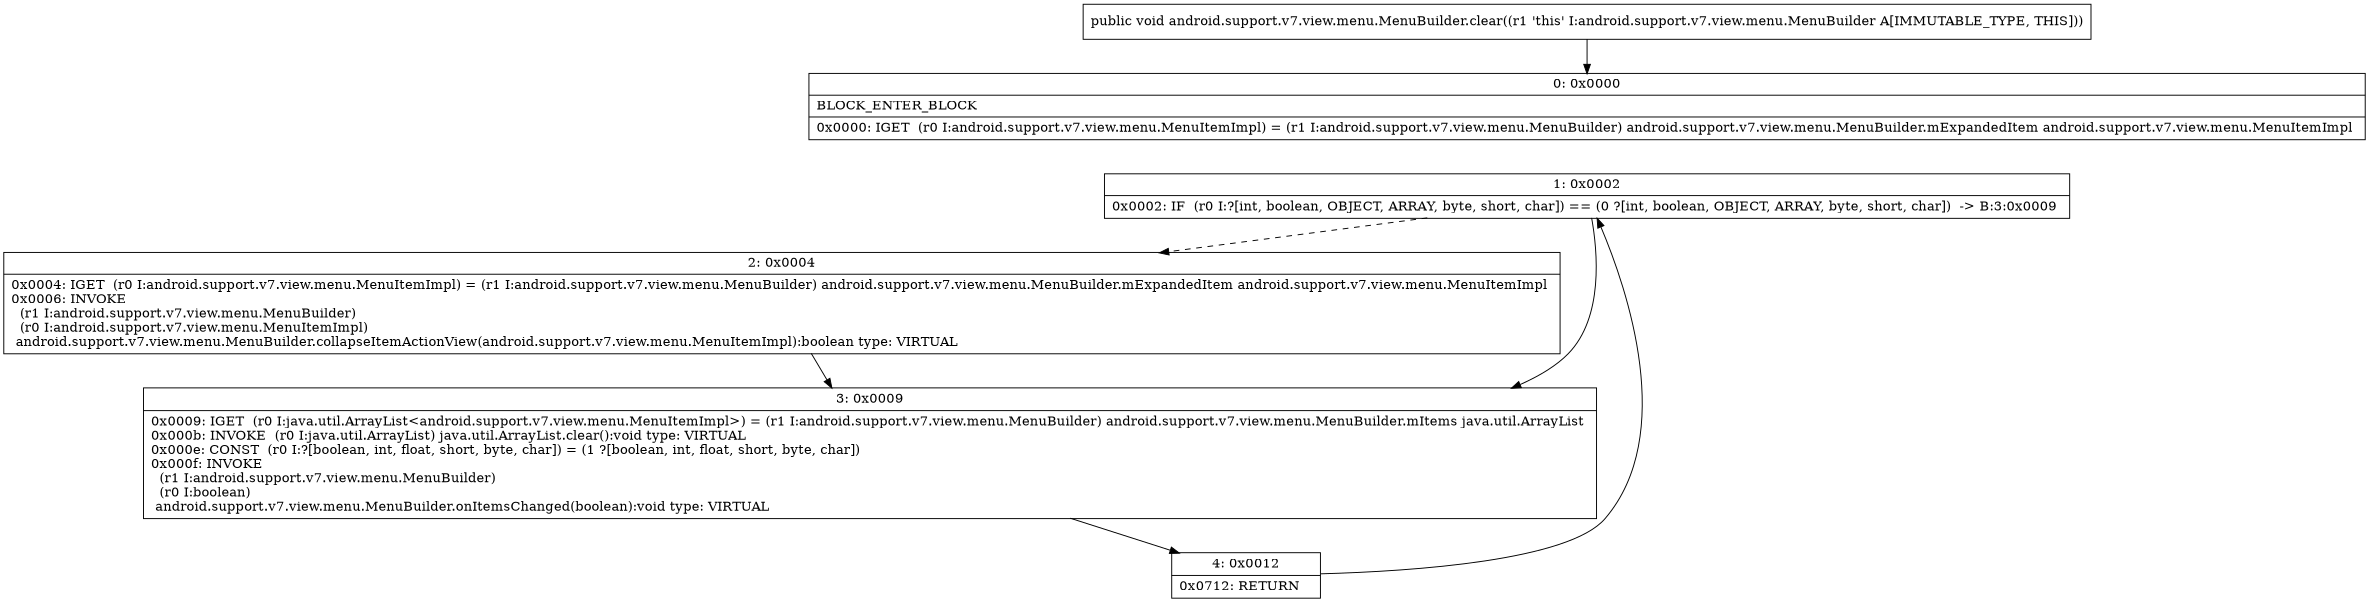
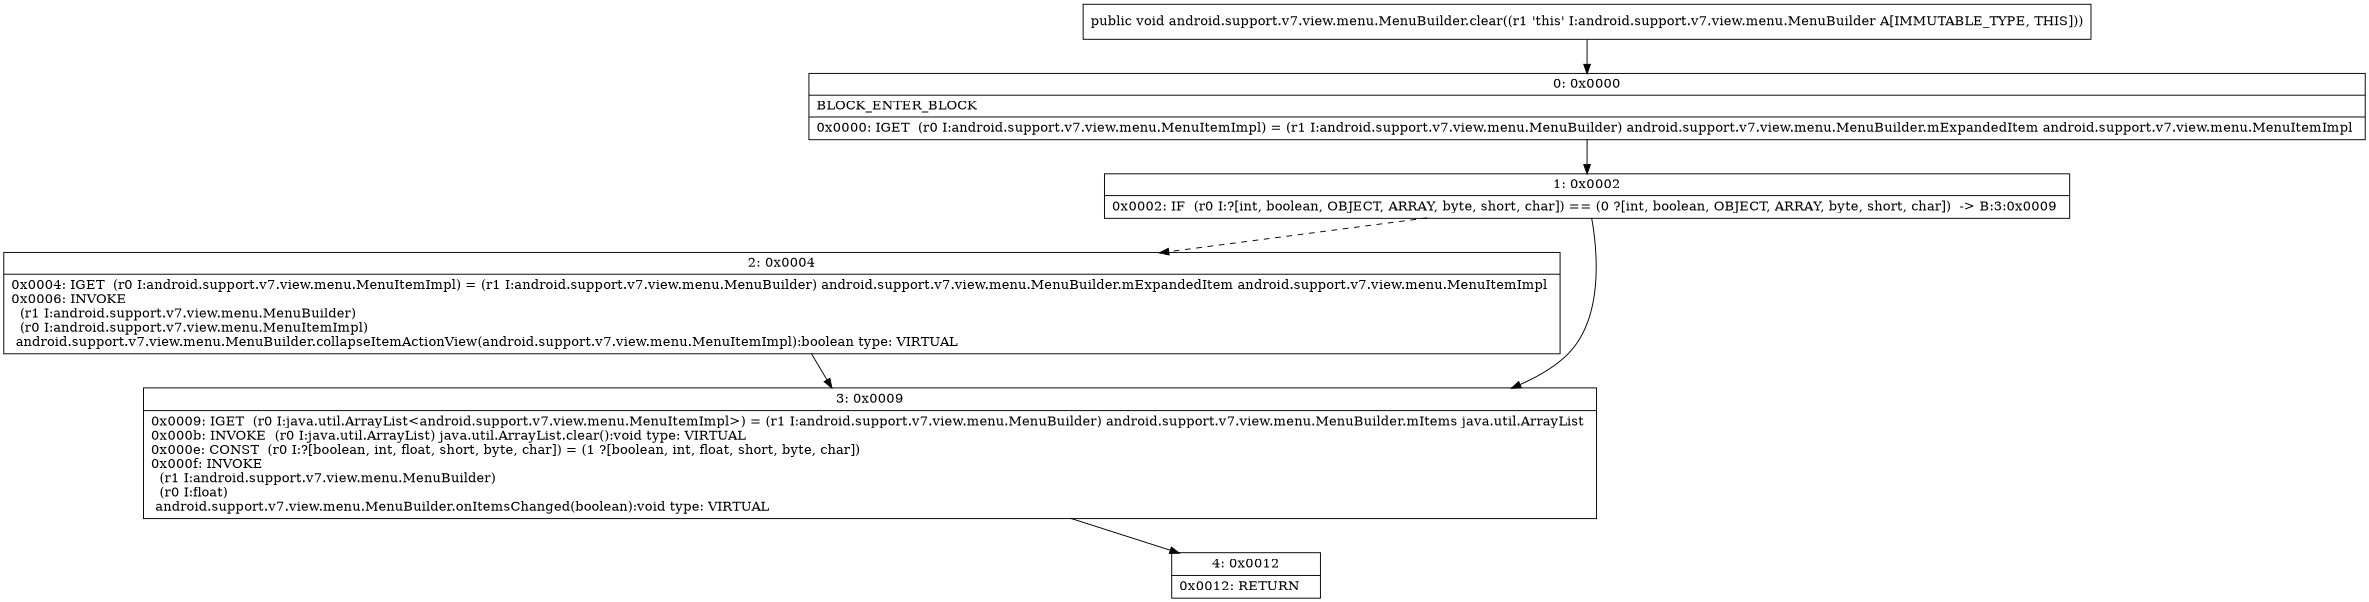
node "3: 0x0009": text "(r0 I:boolean)" -> "(r0 I:float)"
edge "4: 0x0012" -> "1: 0x0002": now "0: 0x0000" -> "1: 0x0002"
node "4: 0x0012": text "0x0712: RETURN" -> "0x0012: RETURN"
